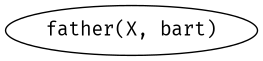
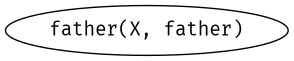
node "father(X, bart)": label "father(X, bart)" -> "father(X, father)"
